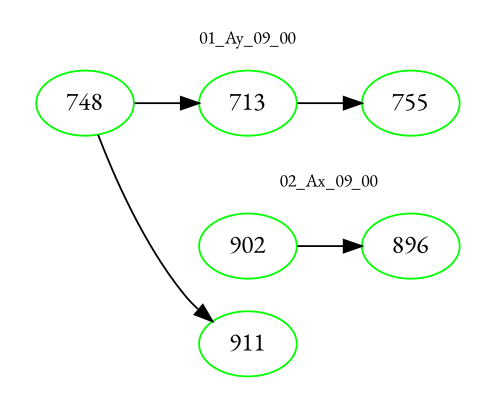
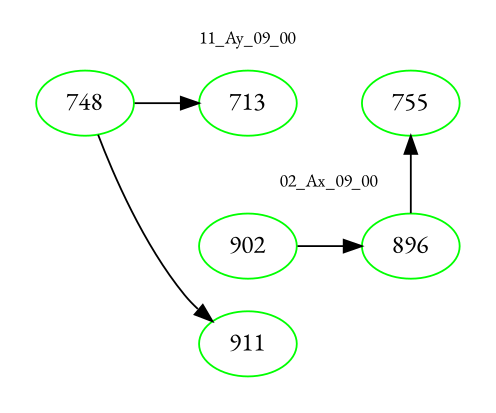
cluster "01_Ay_09_00": label "01_Ay_09_00" -> "11_Ay_09_00"
edge "713" -> "755": now "896" -> "755"
